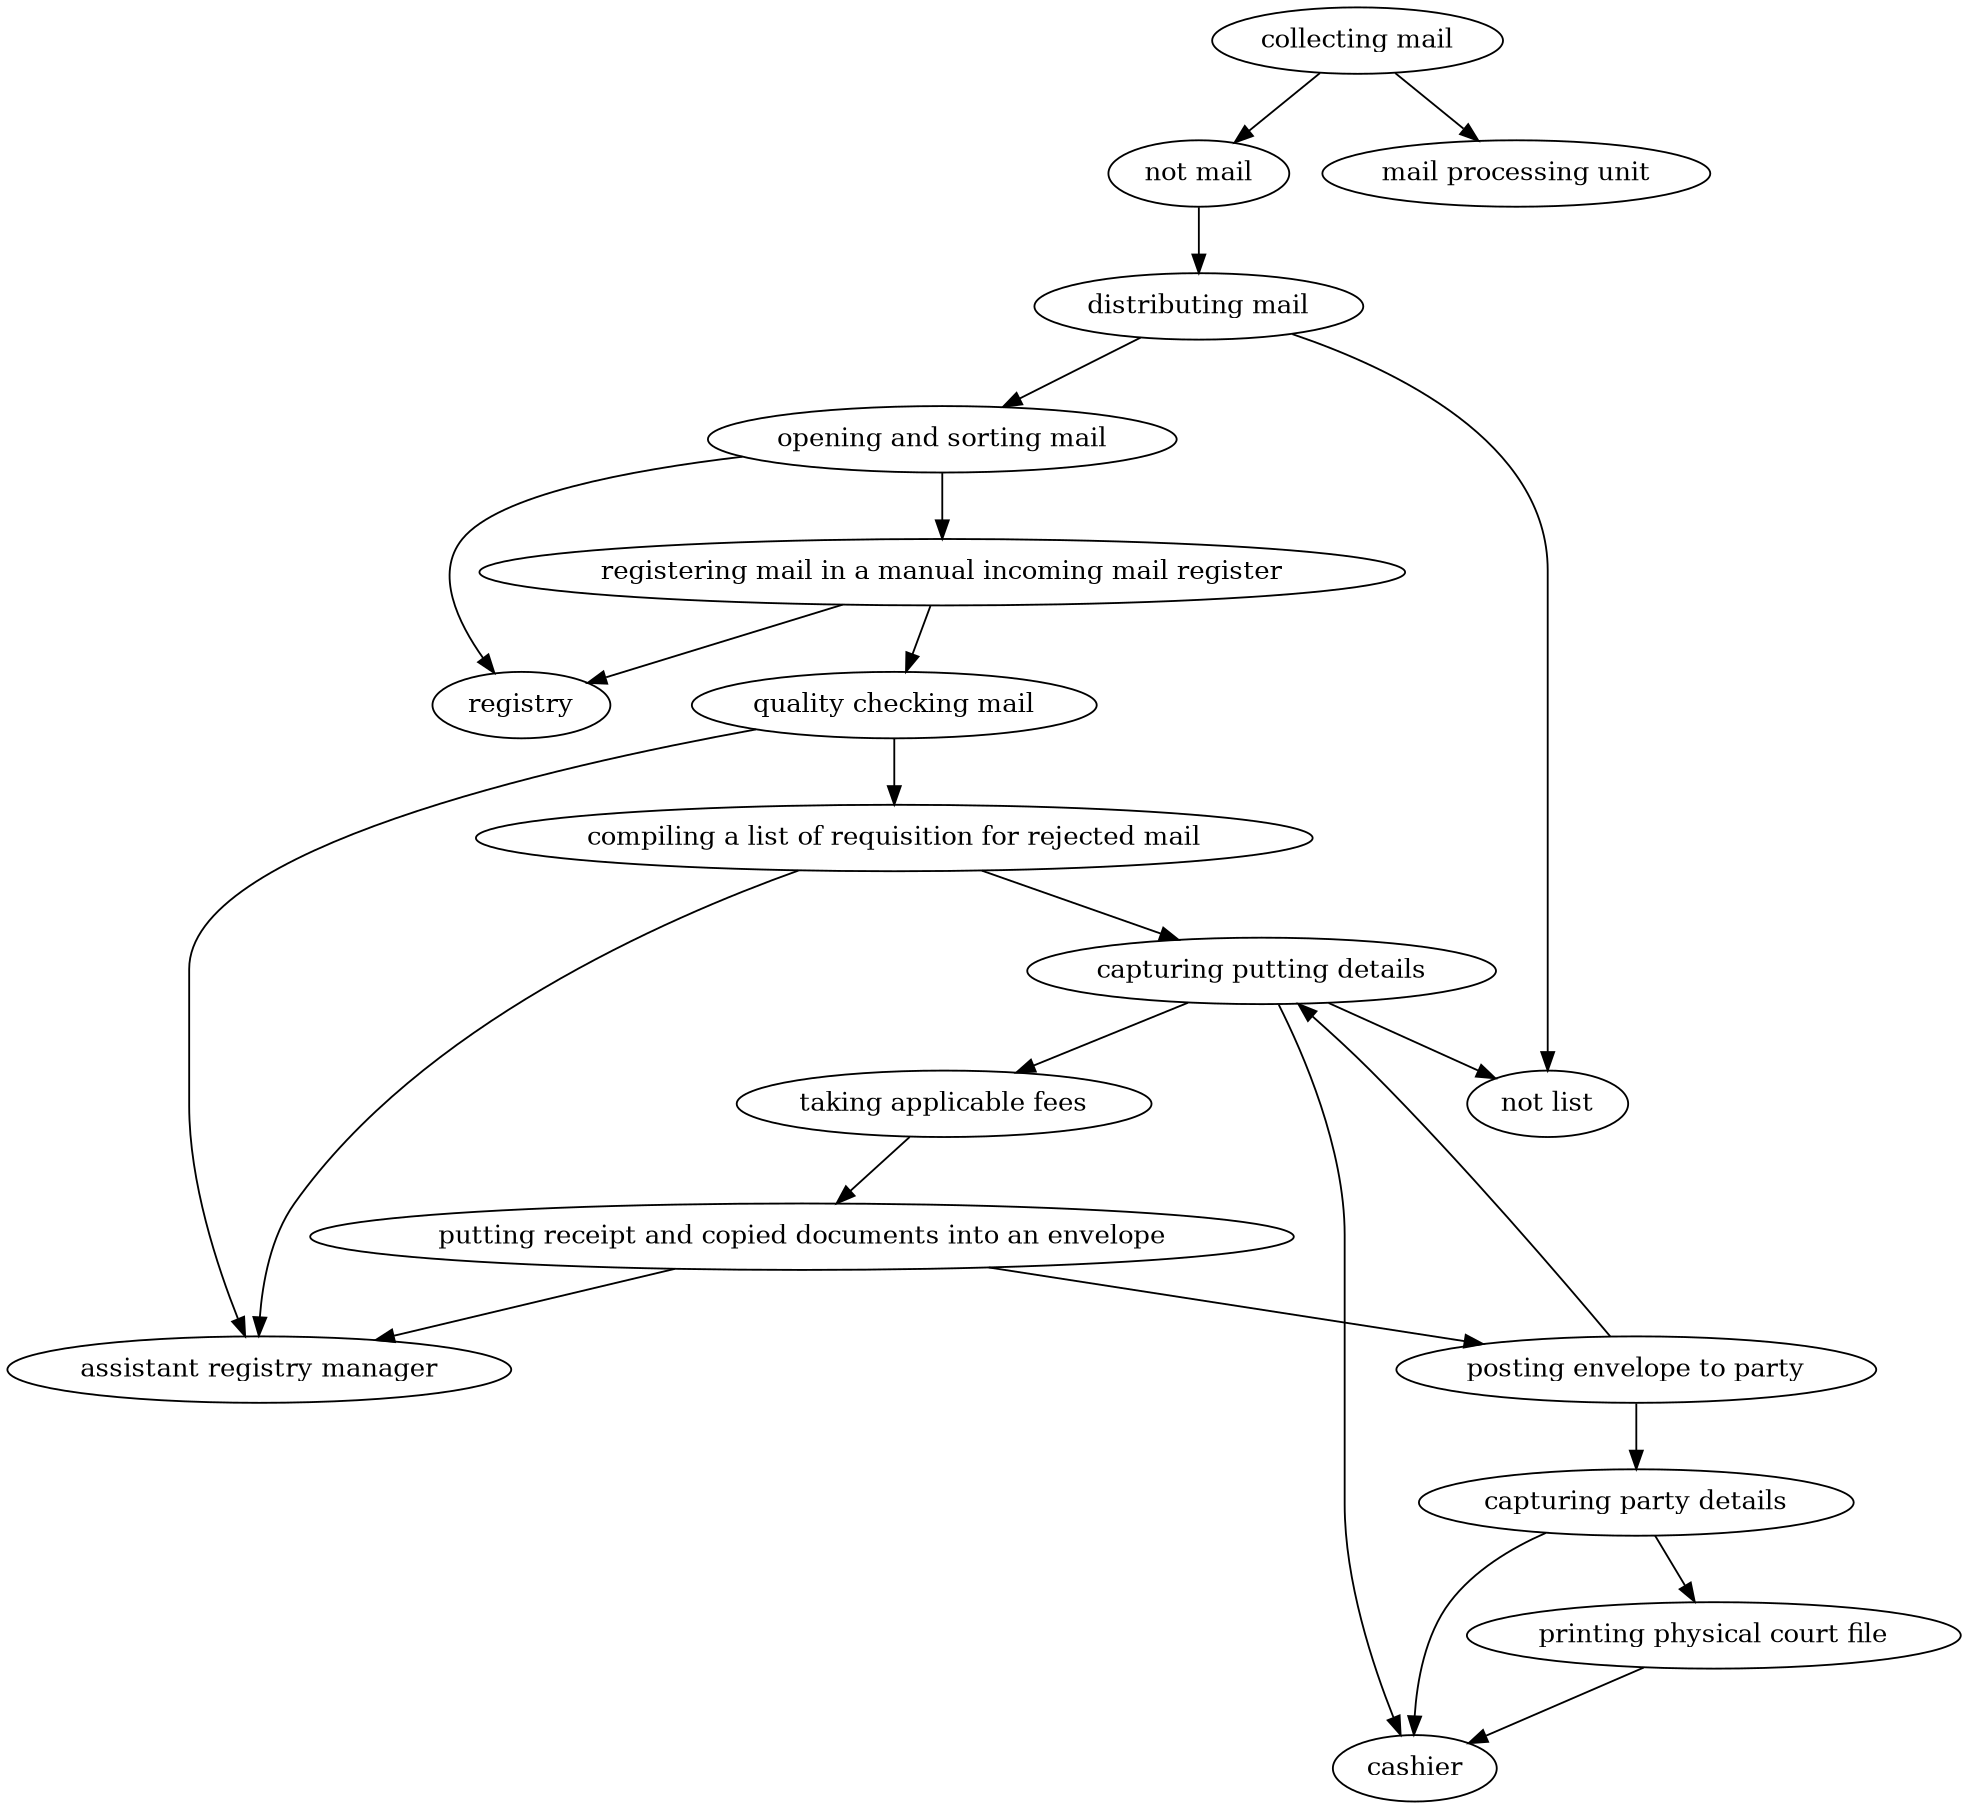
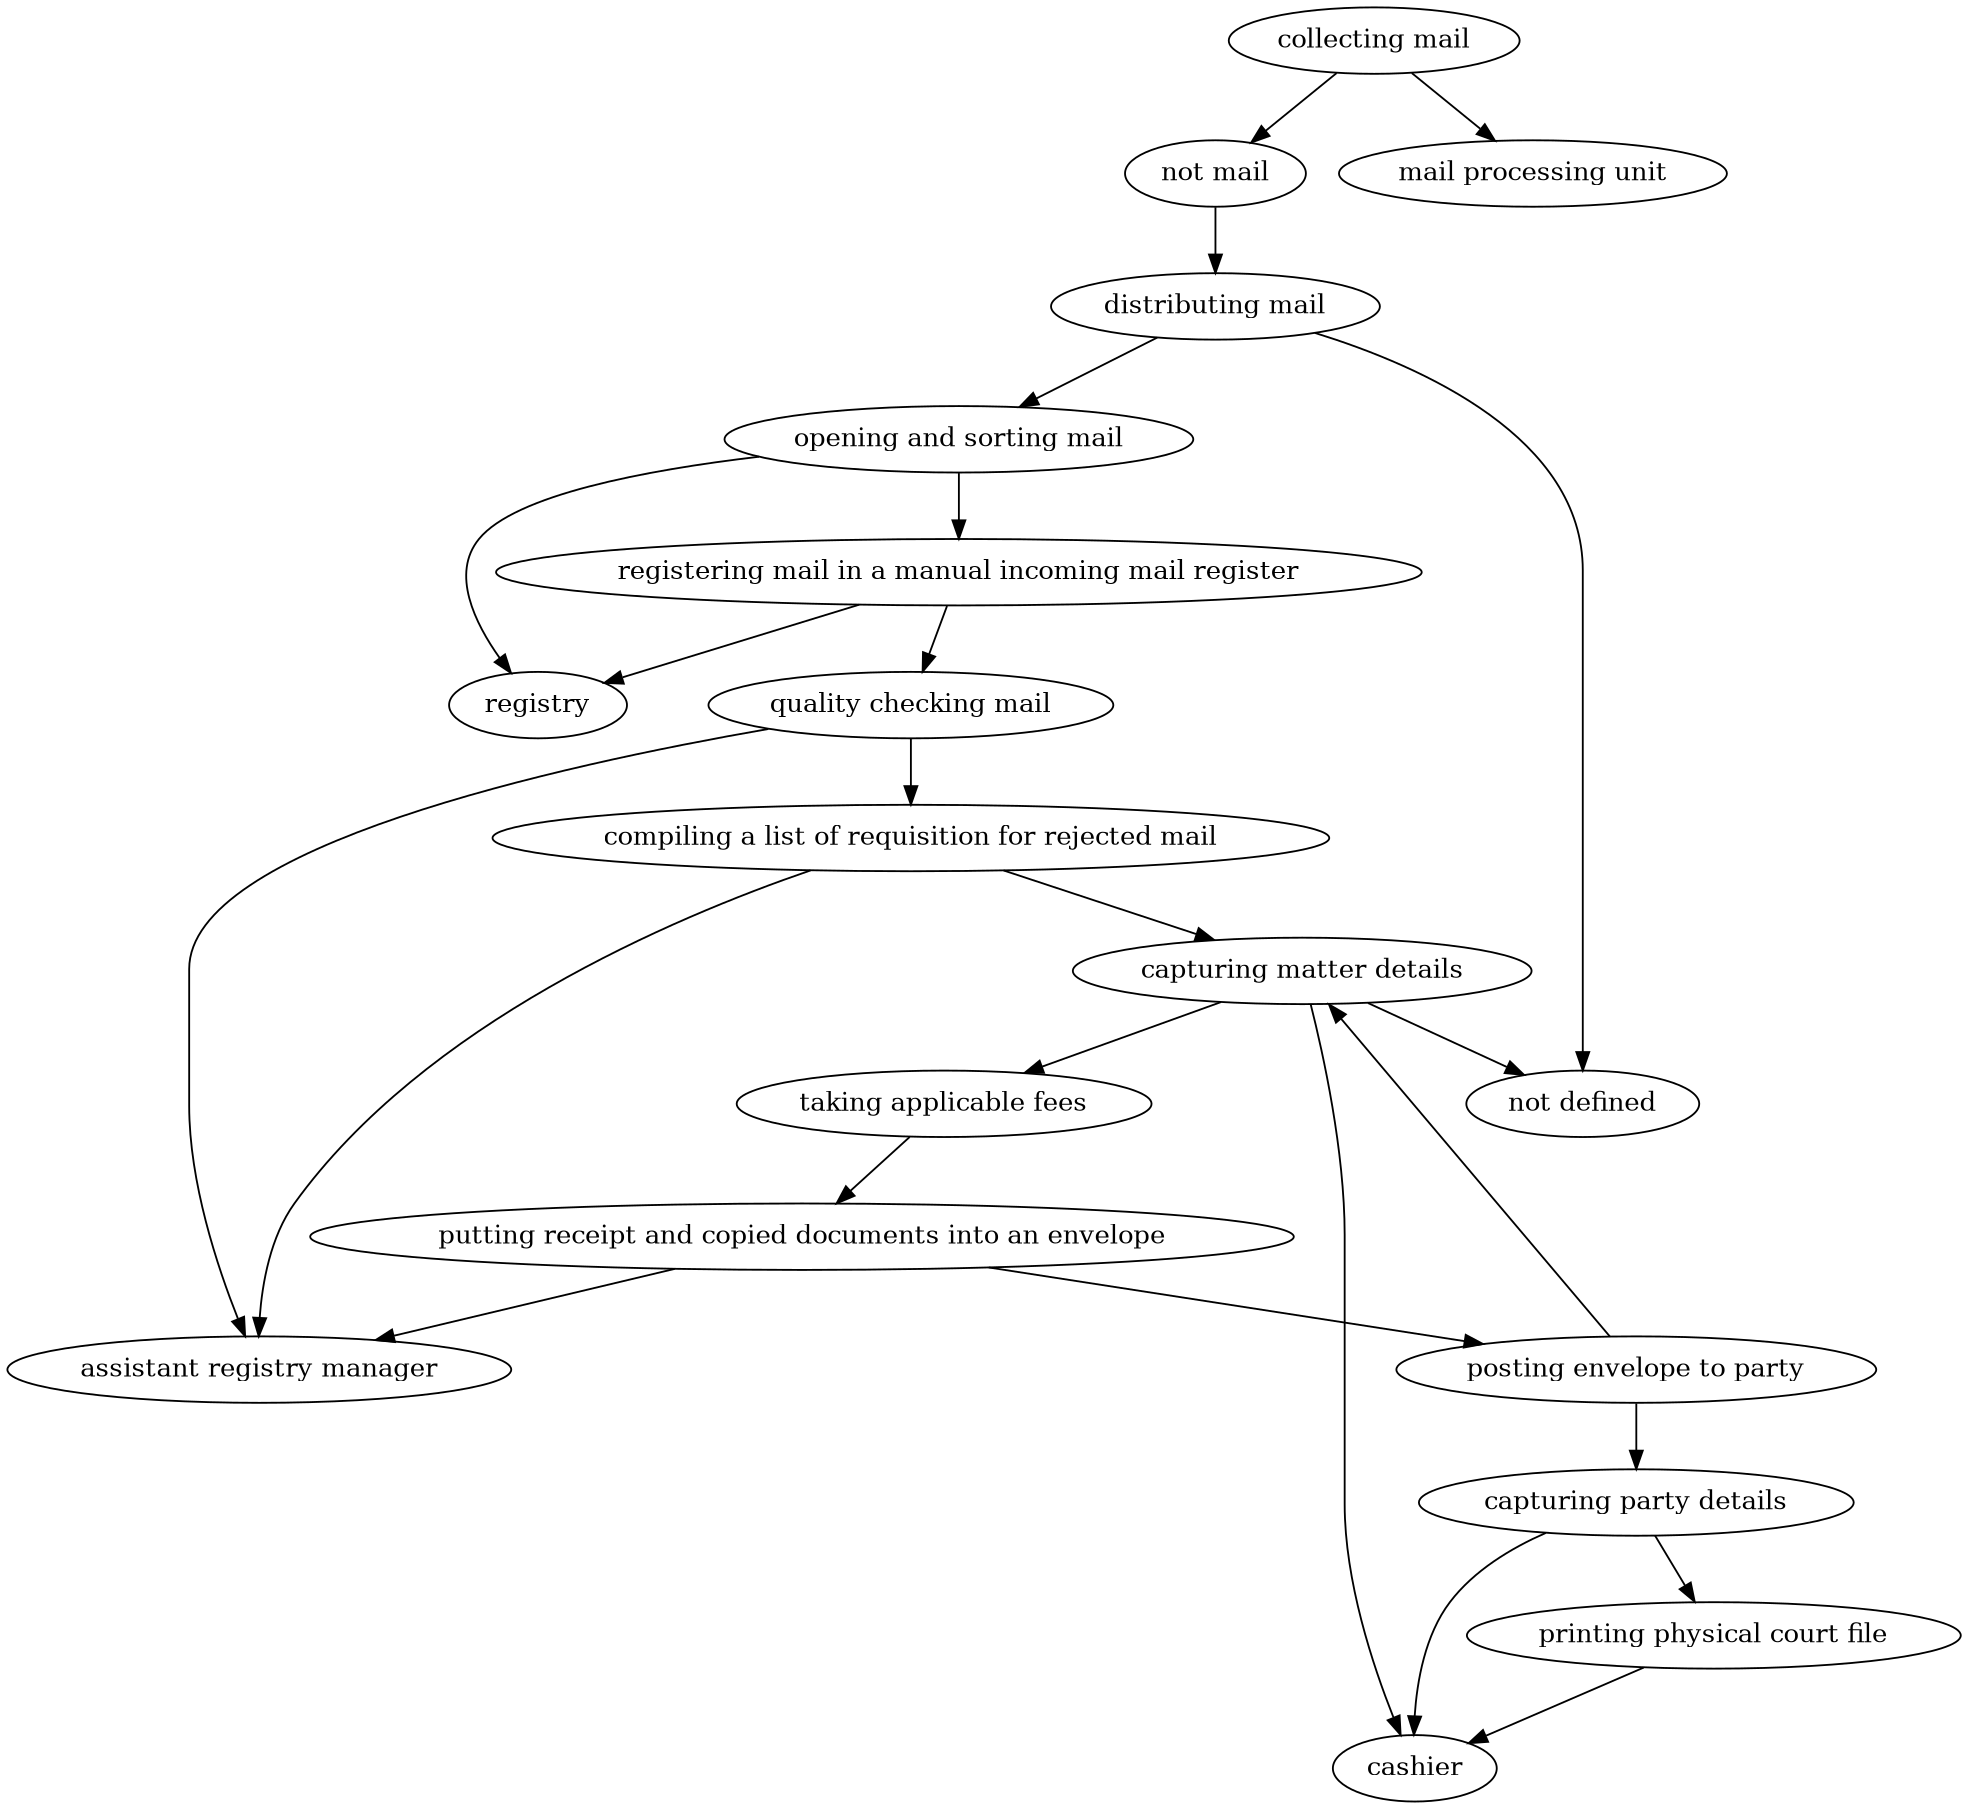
node "capturing putting details": label "capturing putting details" -> "capturing matter details"
node "not list": label "not list" -> "not defined"
